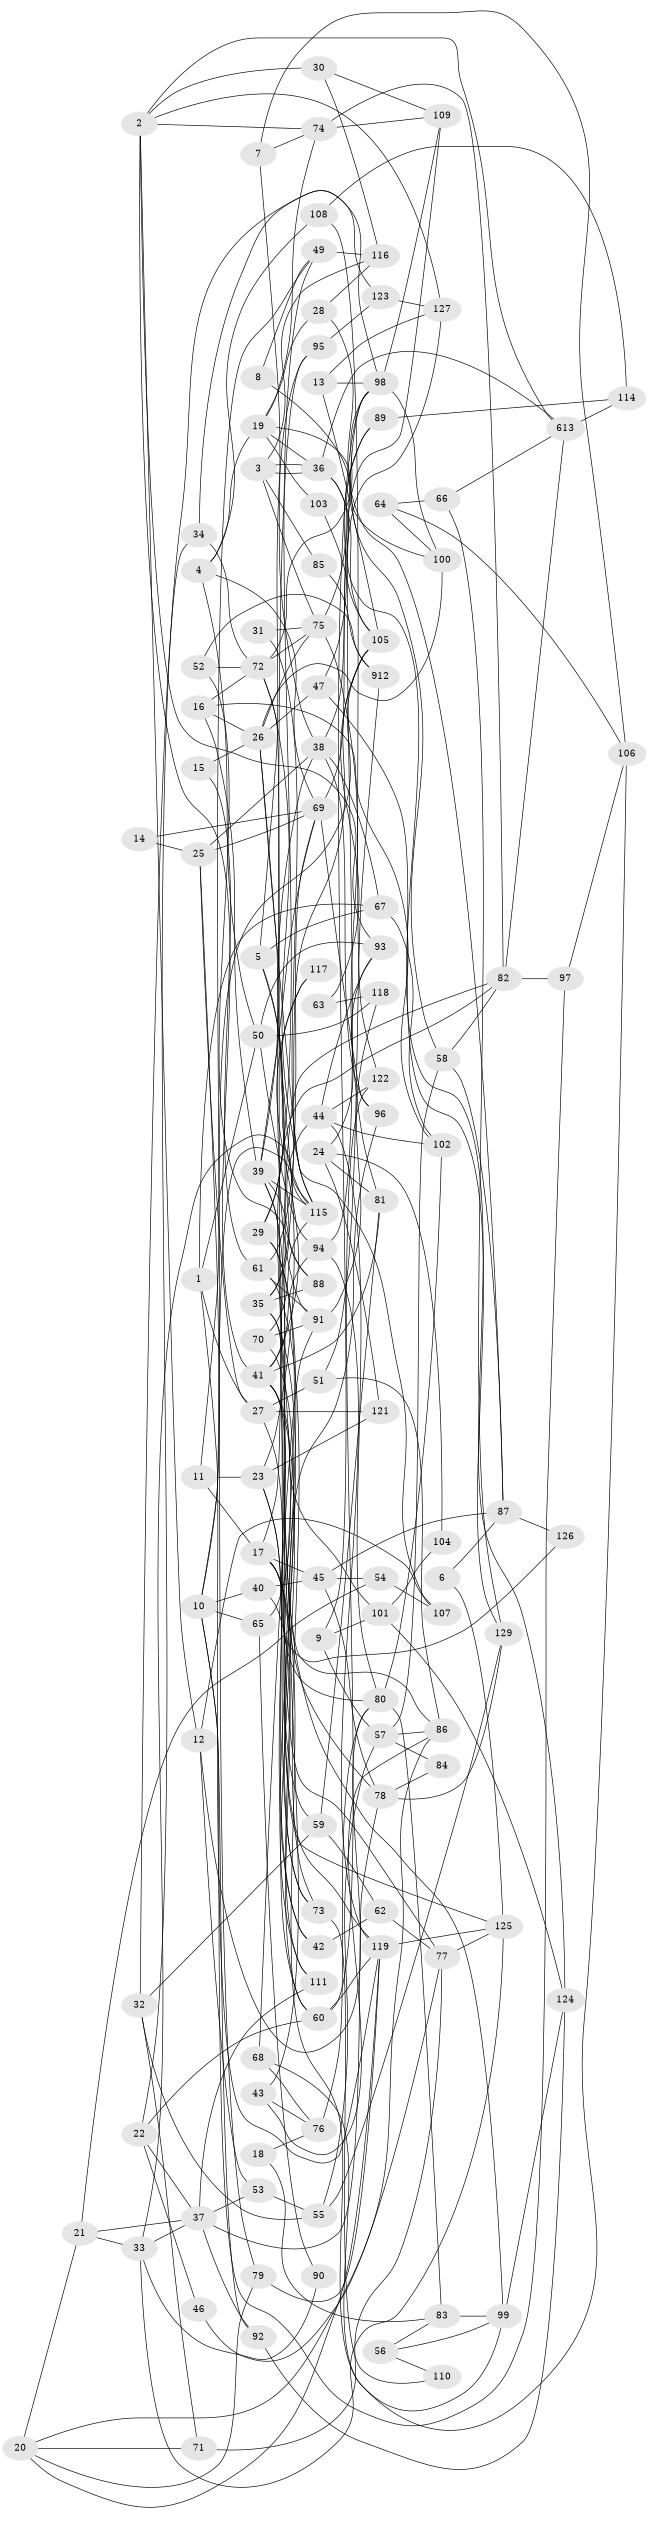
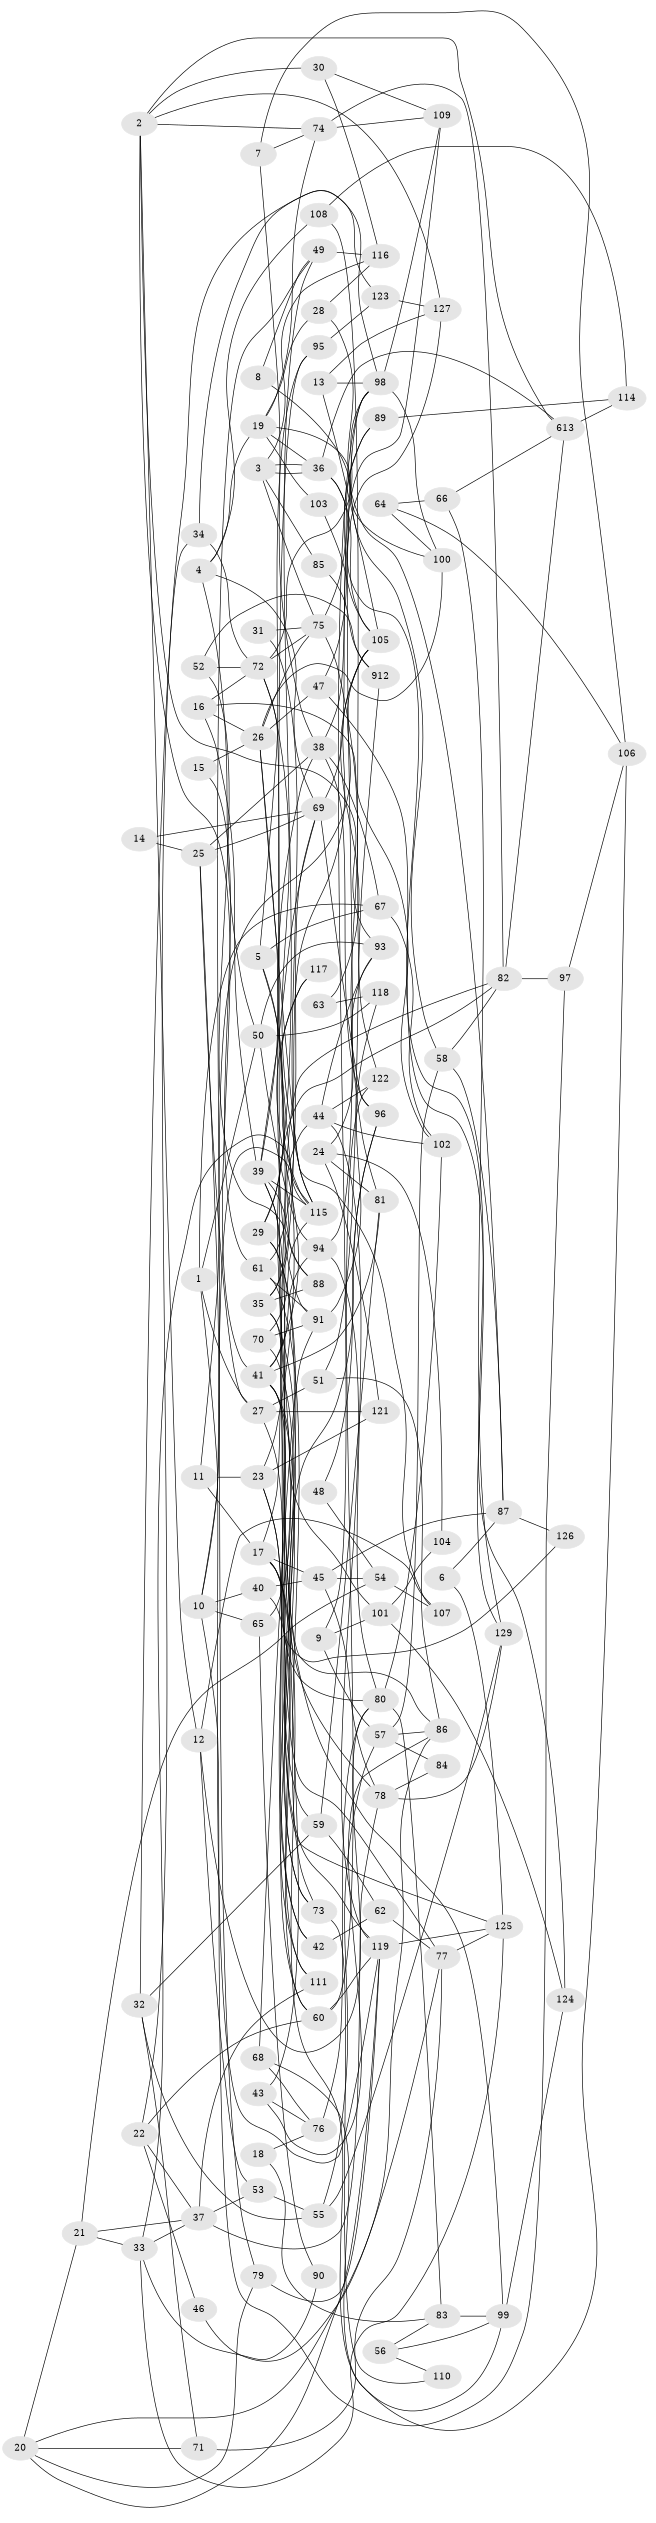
node "48": added
node "92": removed
